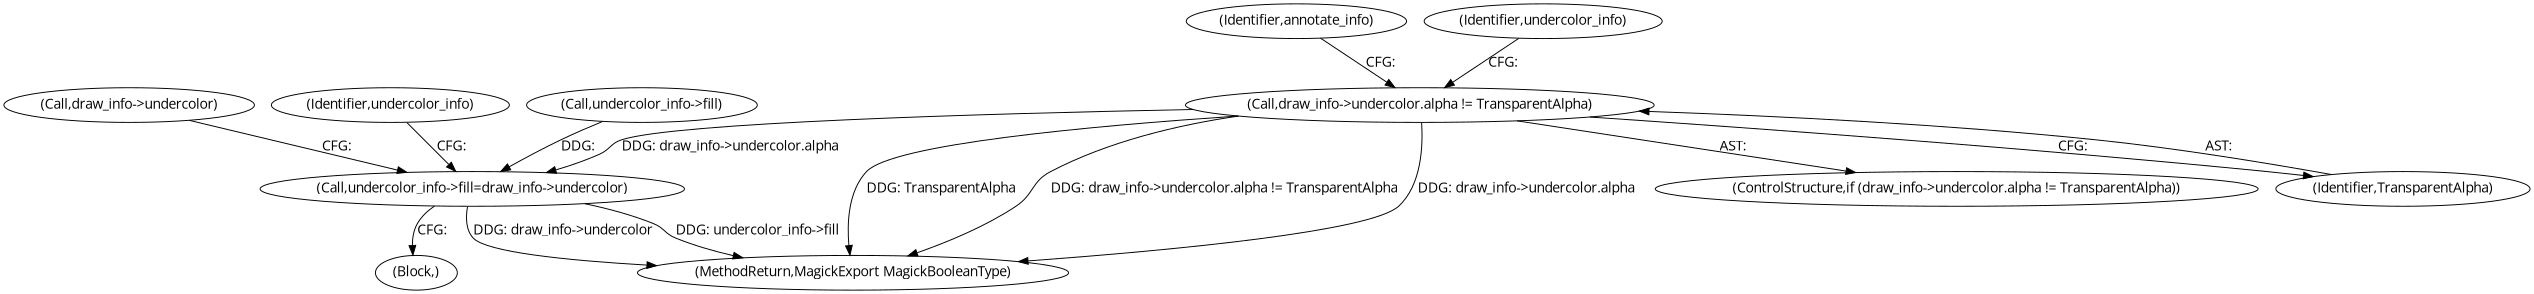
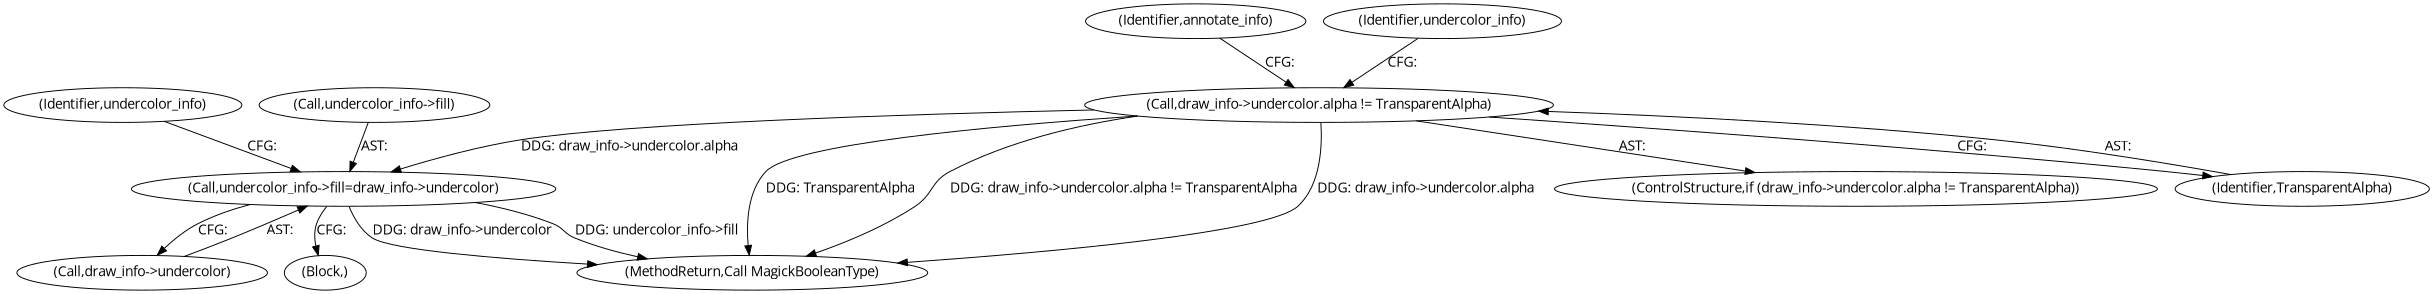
edge "(Call,draw_info->undercolor)" -> "(Call,undercolor_info->fill=draw_info->undercolor)": label "CFG: " -> "AST: "
edge "(Call,undercolor_info->fill)" -> "(Call,undercolor_info->fill=draw_info->undercolor)": label "DDG: " -> "AST: "
edge "(Call,undercolor_info->fill=draw_info->undercolor)" -> "(Call,draw_info->undercolor)": added, label "CFG:"
node "(MethodReturn,MagickExport MagickBooleanType)": label "(MethodReturn,MagickExport MagickBooleanType)" -> "(MethodReturn,Call MagickBooleanType)"
